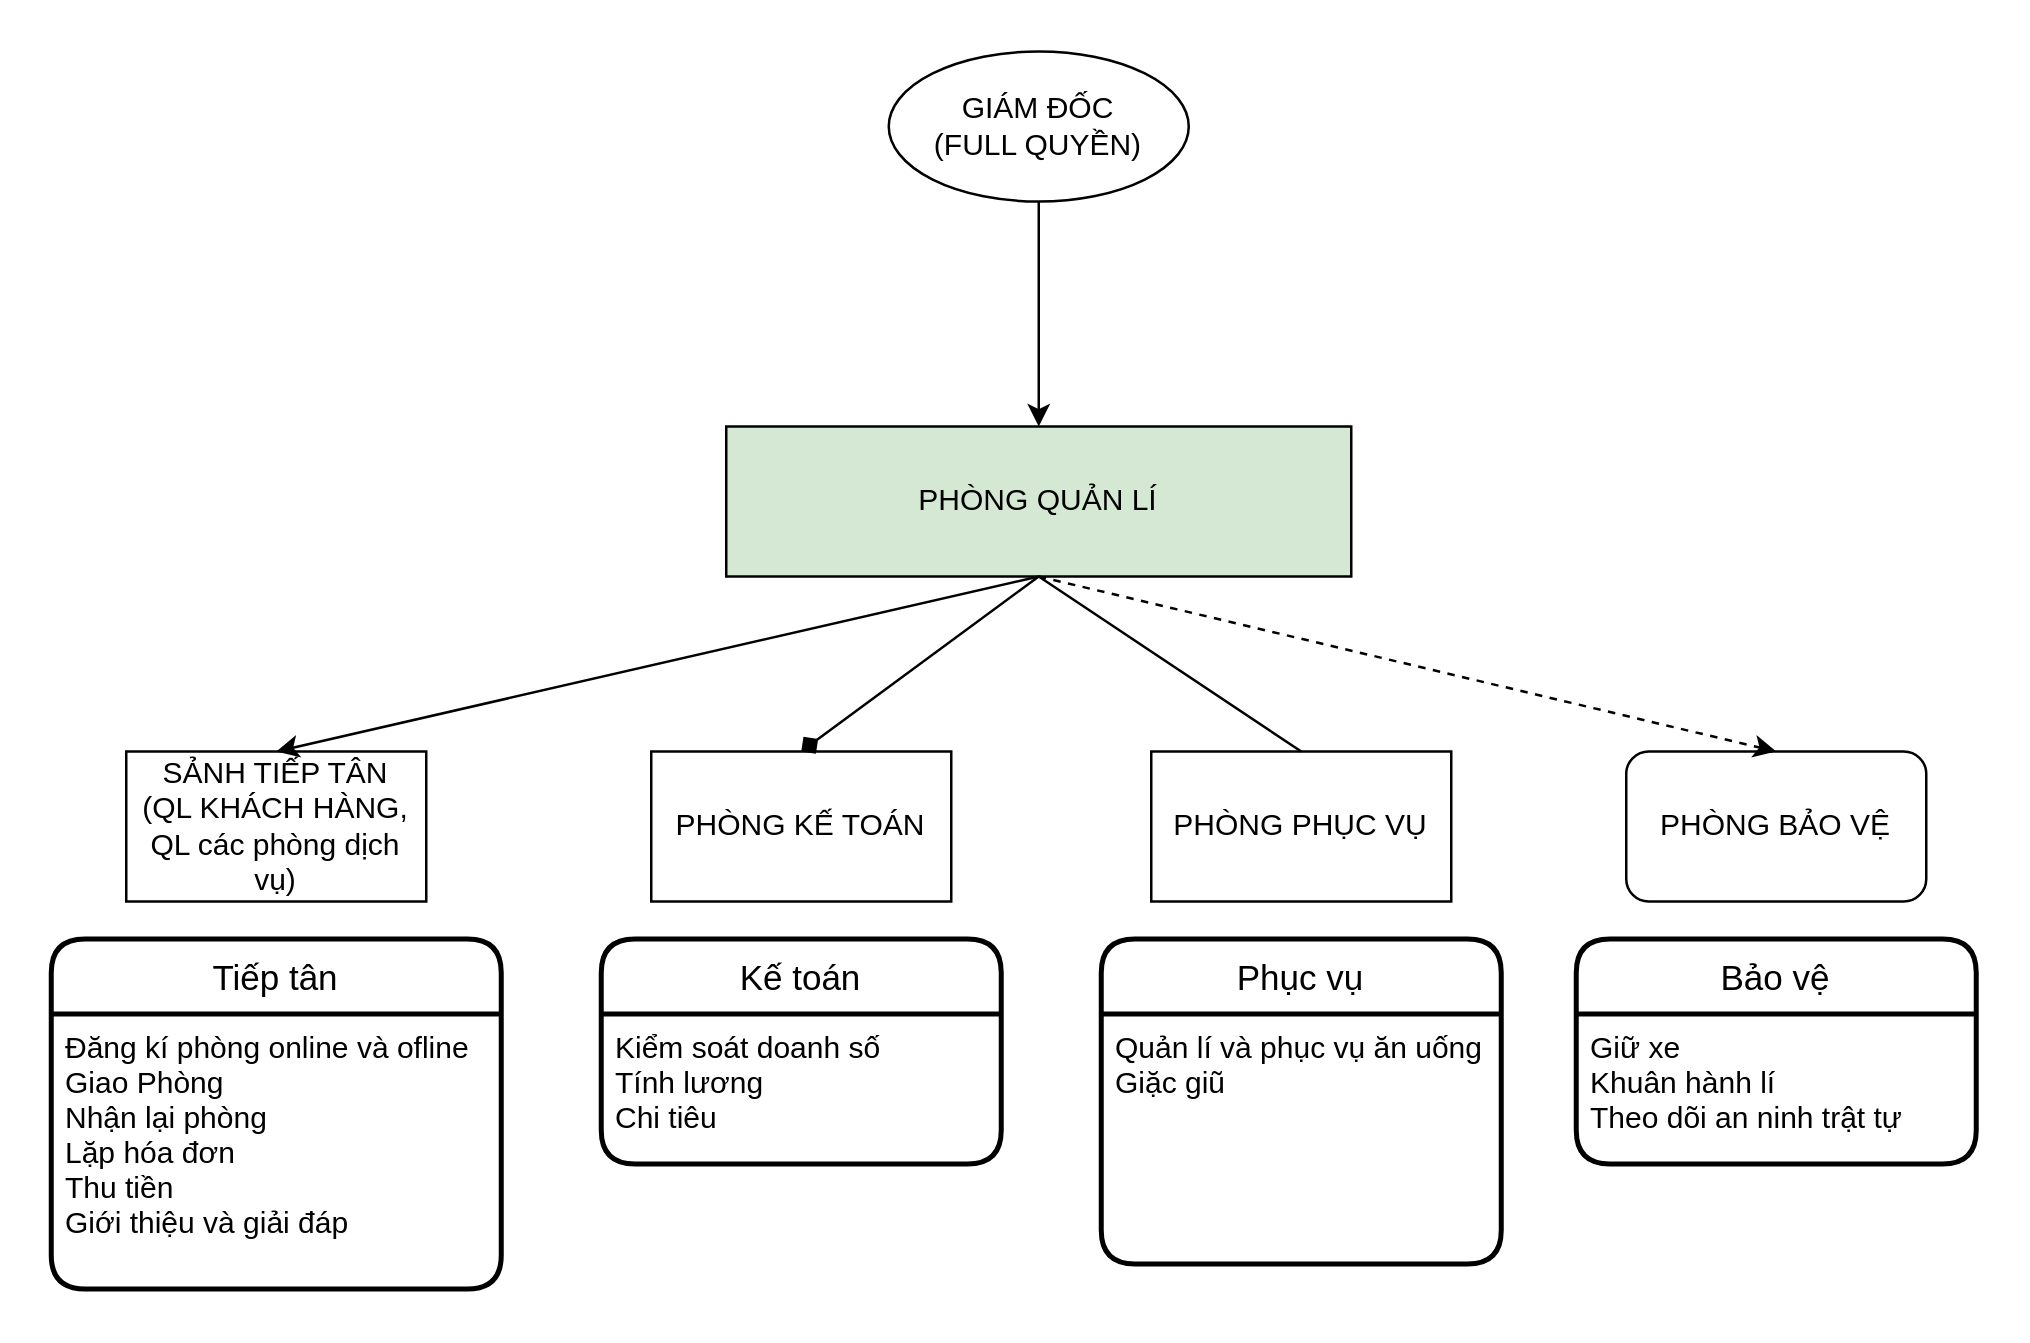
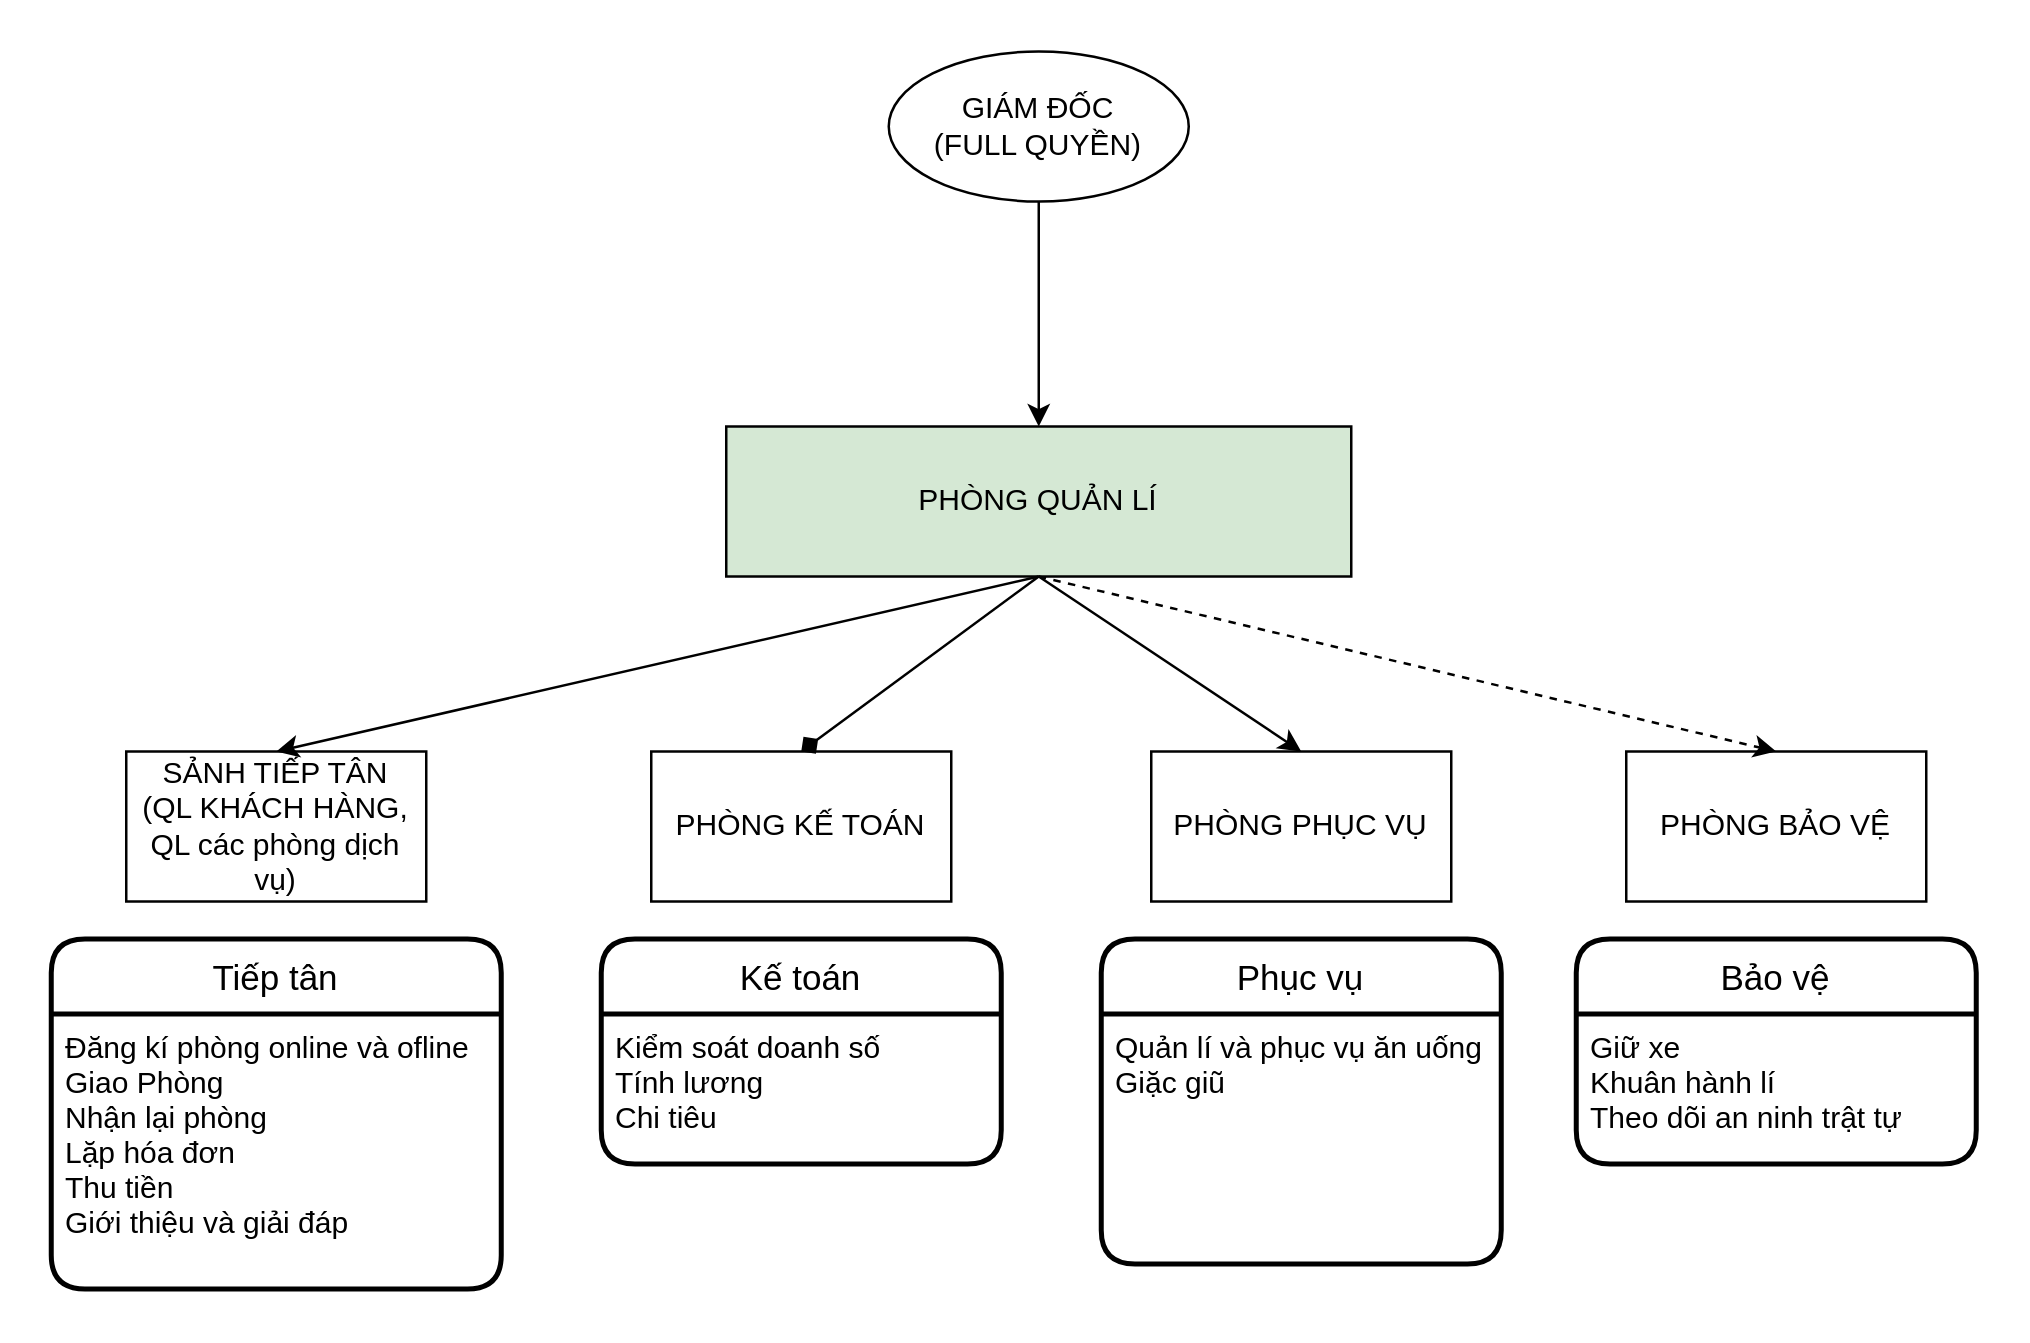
edge "PHÒNG QUẢN LÍ" -- "PHÒNG PHỤC VỤ": arrowhead none -> classic
node "PHÒNG BẢO VỆ": shape rounded rectangle -> rectangle
